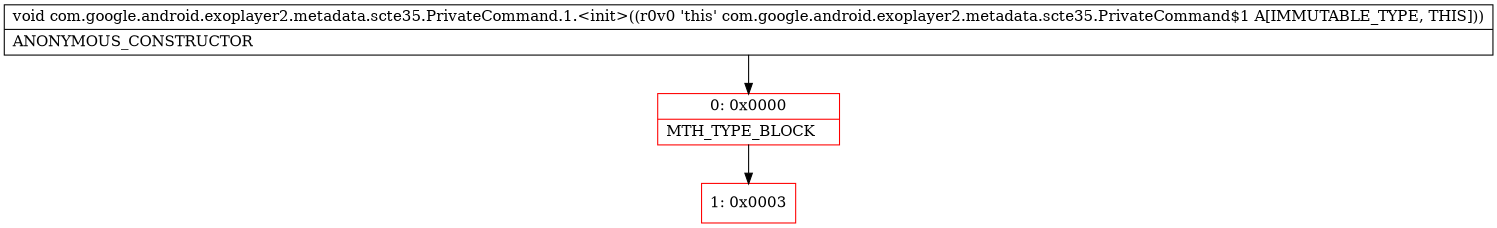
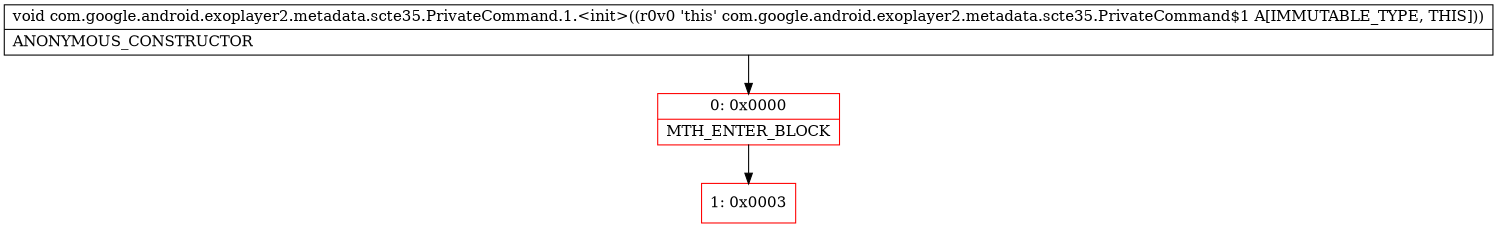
node "0: 0x0000": text "MTH_TYPE_BLOCK" -> "MTH_ENTER_BLOCK"
